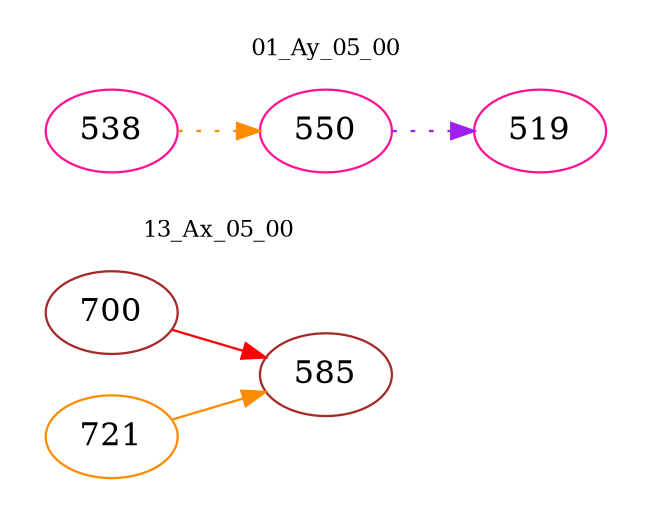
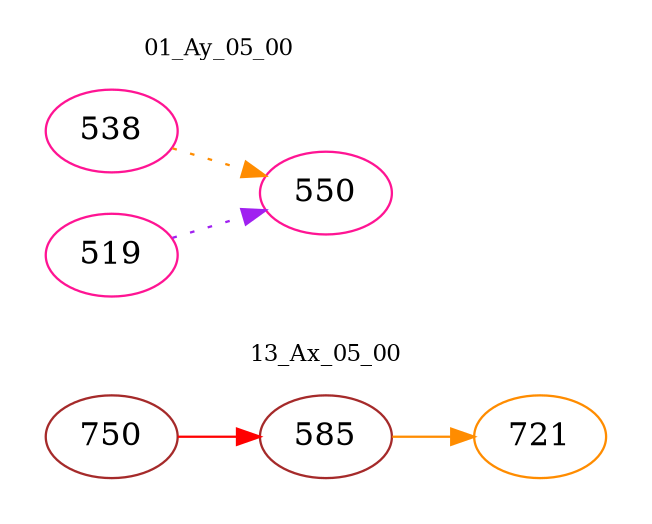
edge "550" -> "519": reversed
node "700": label "700" -> "750"
edge "721" -> "585": reversed
